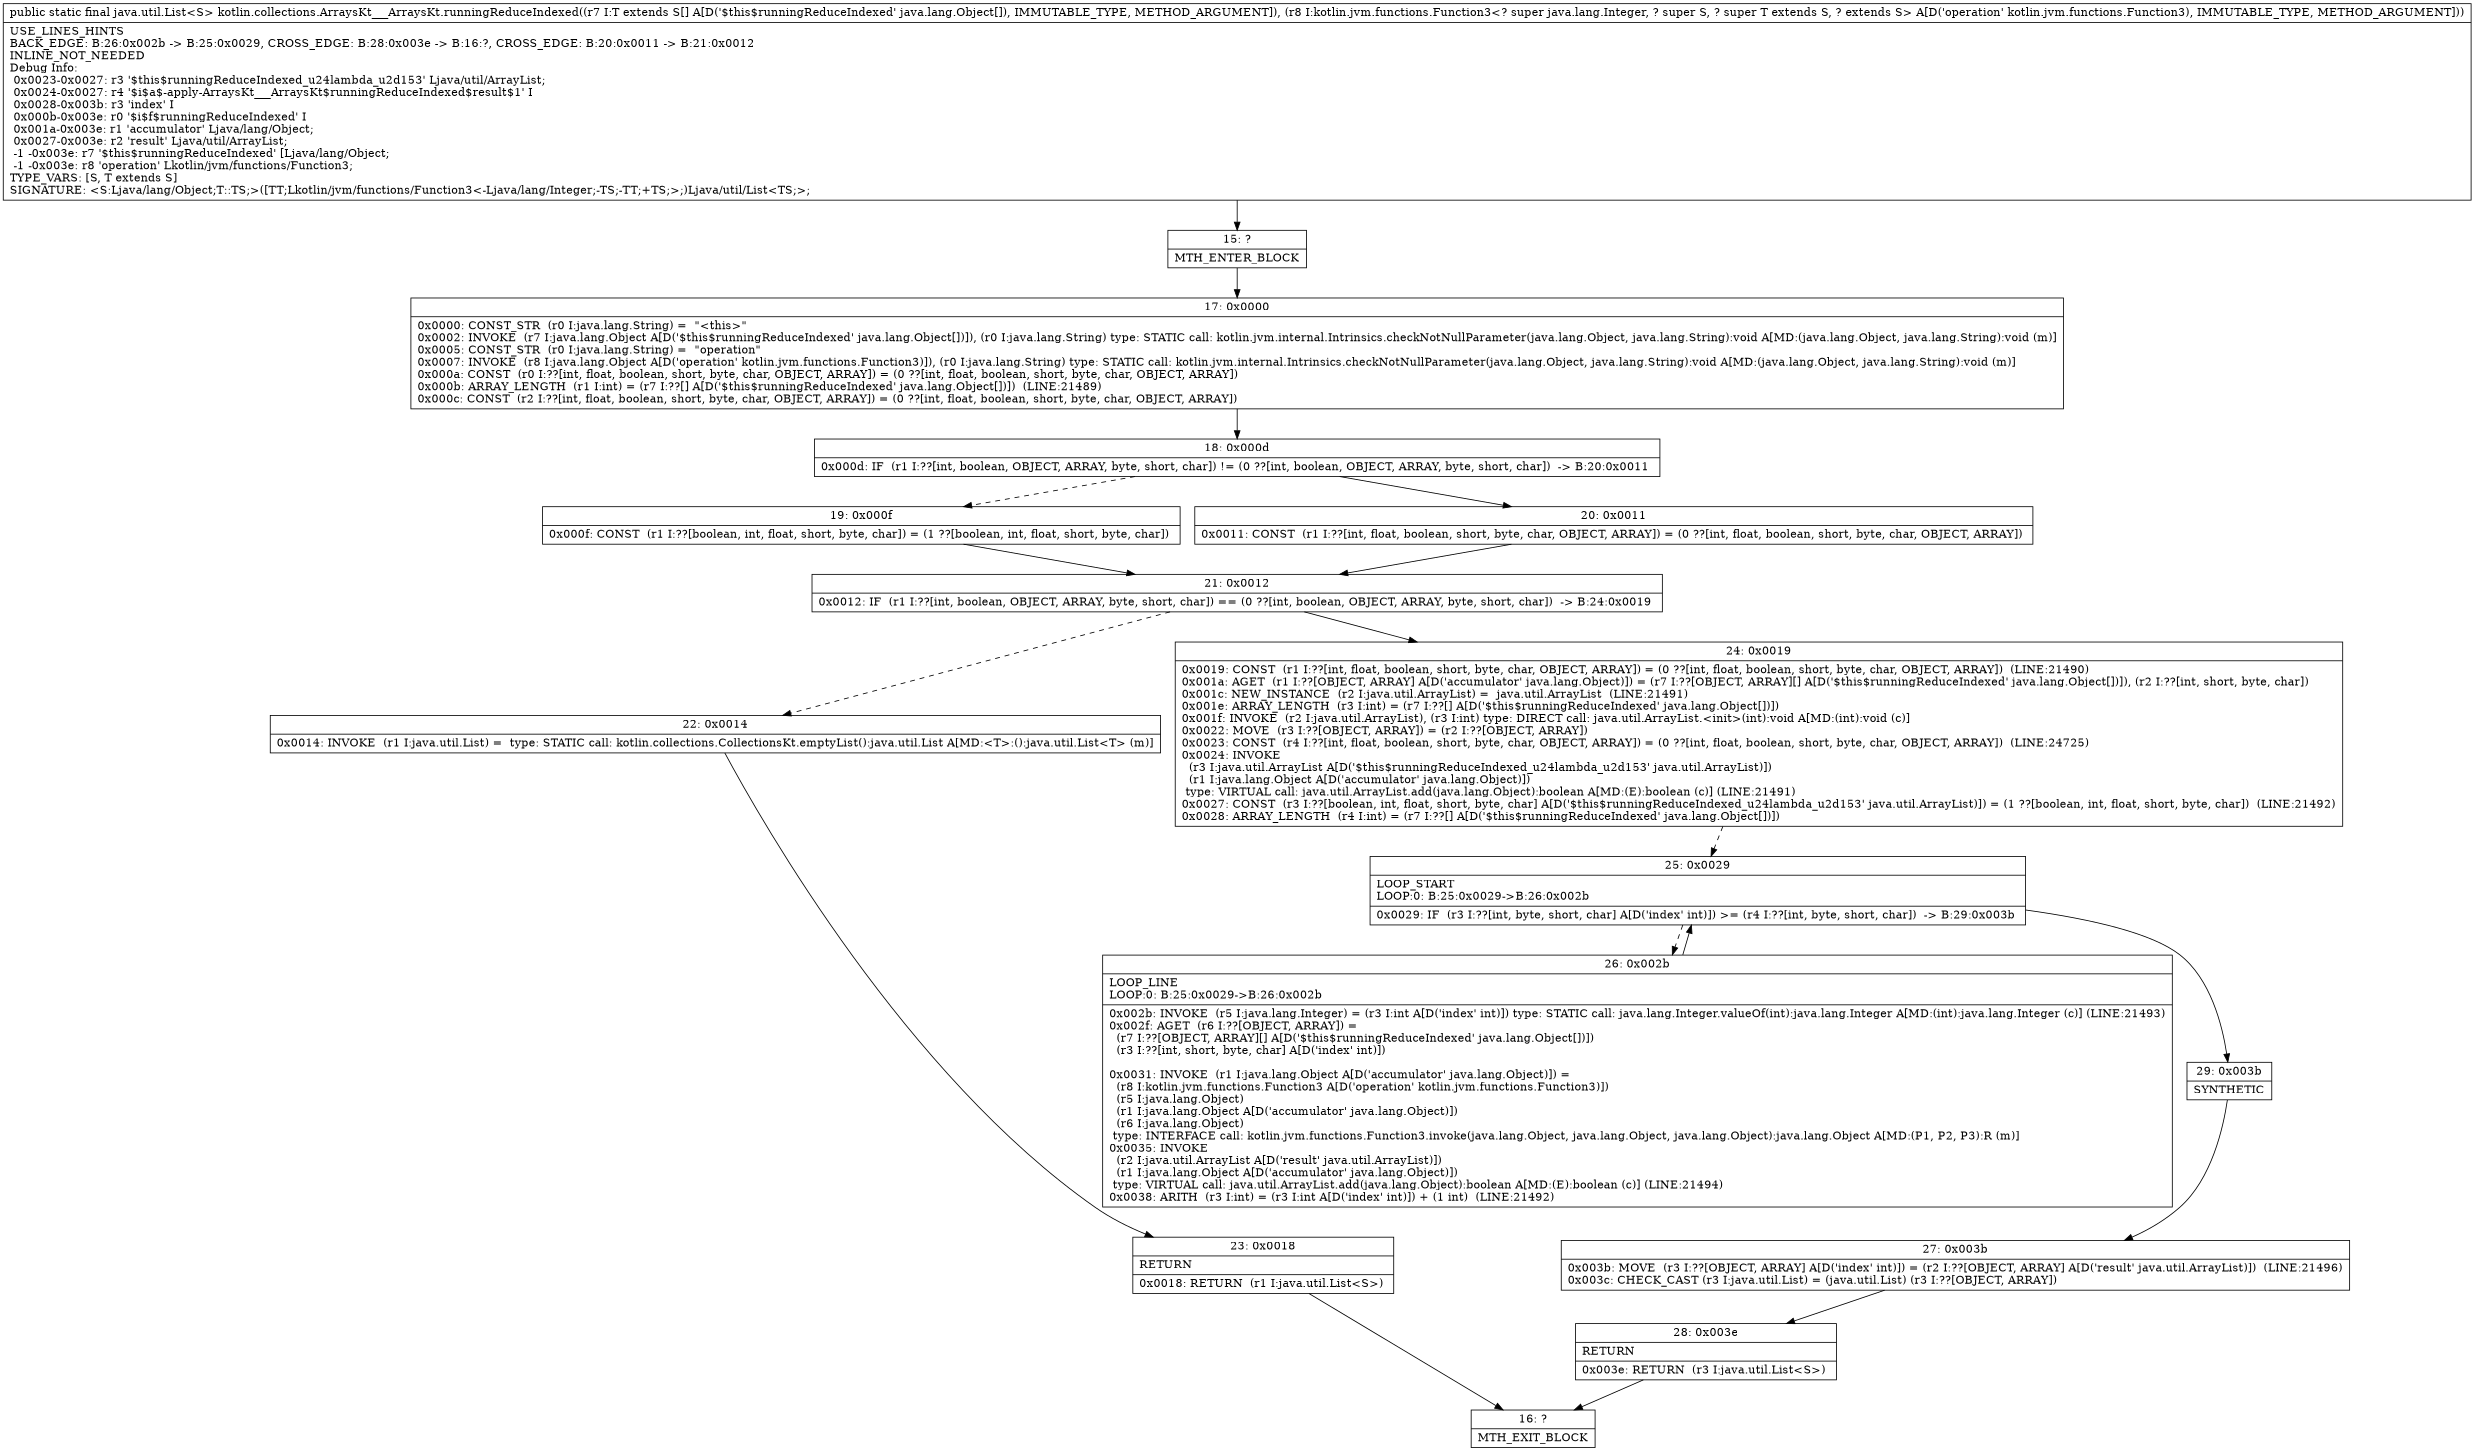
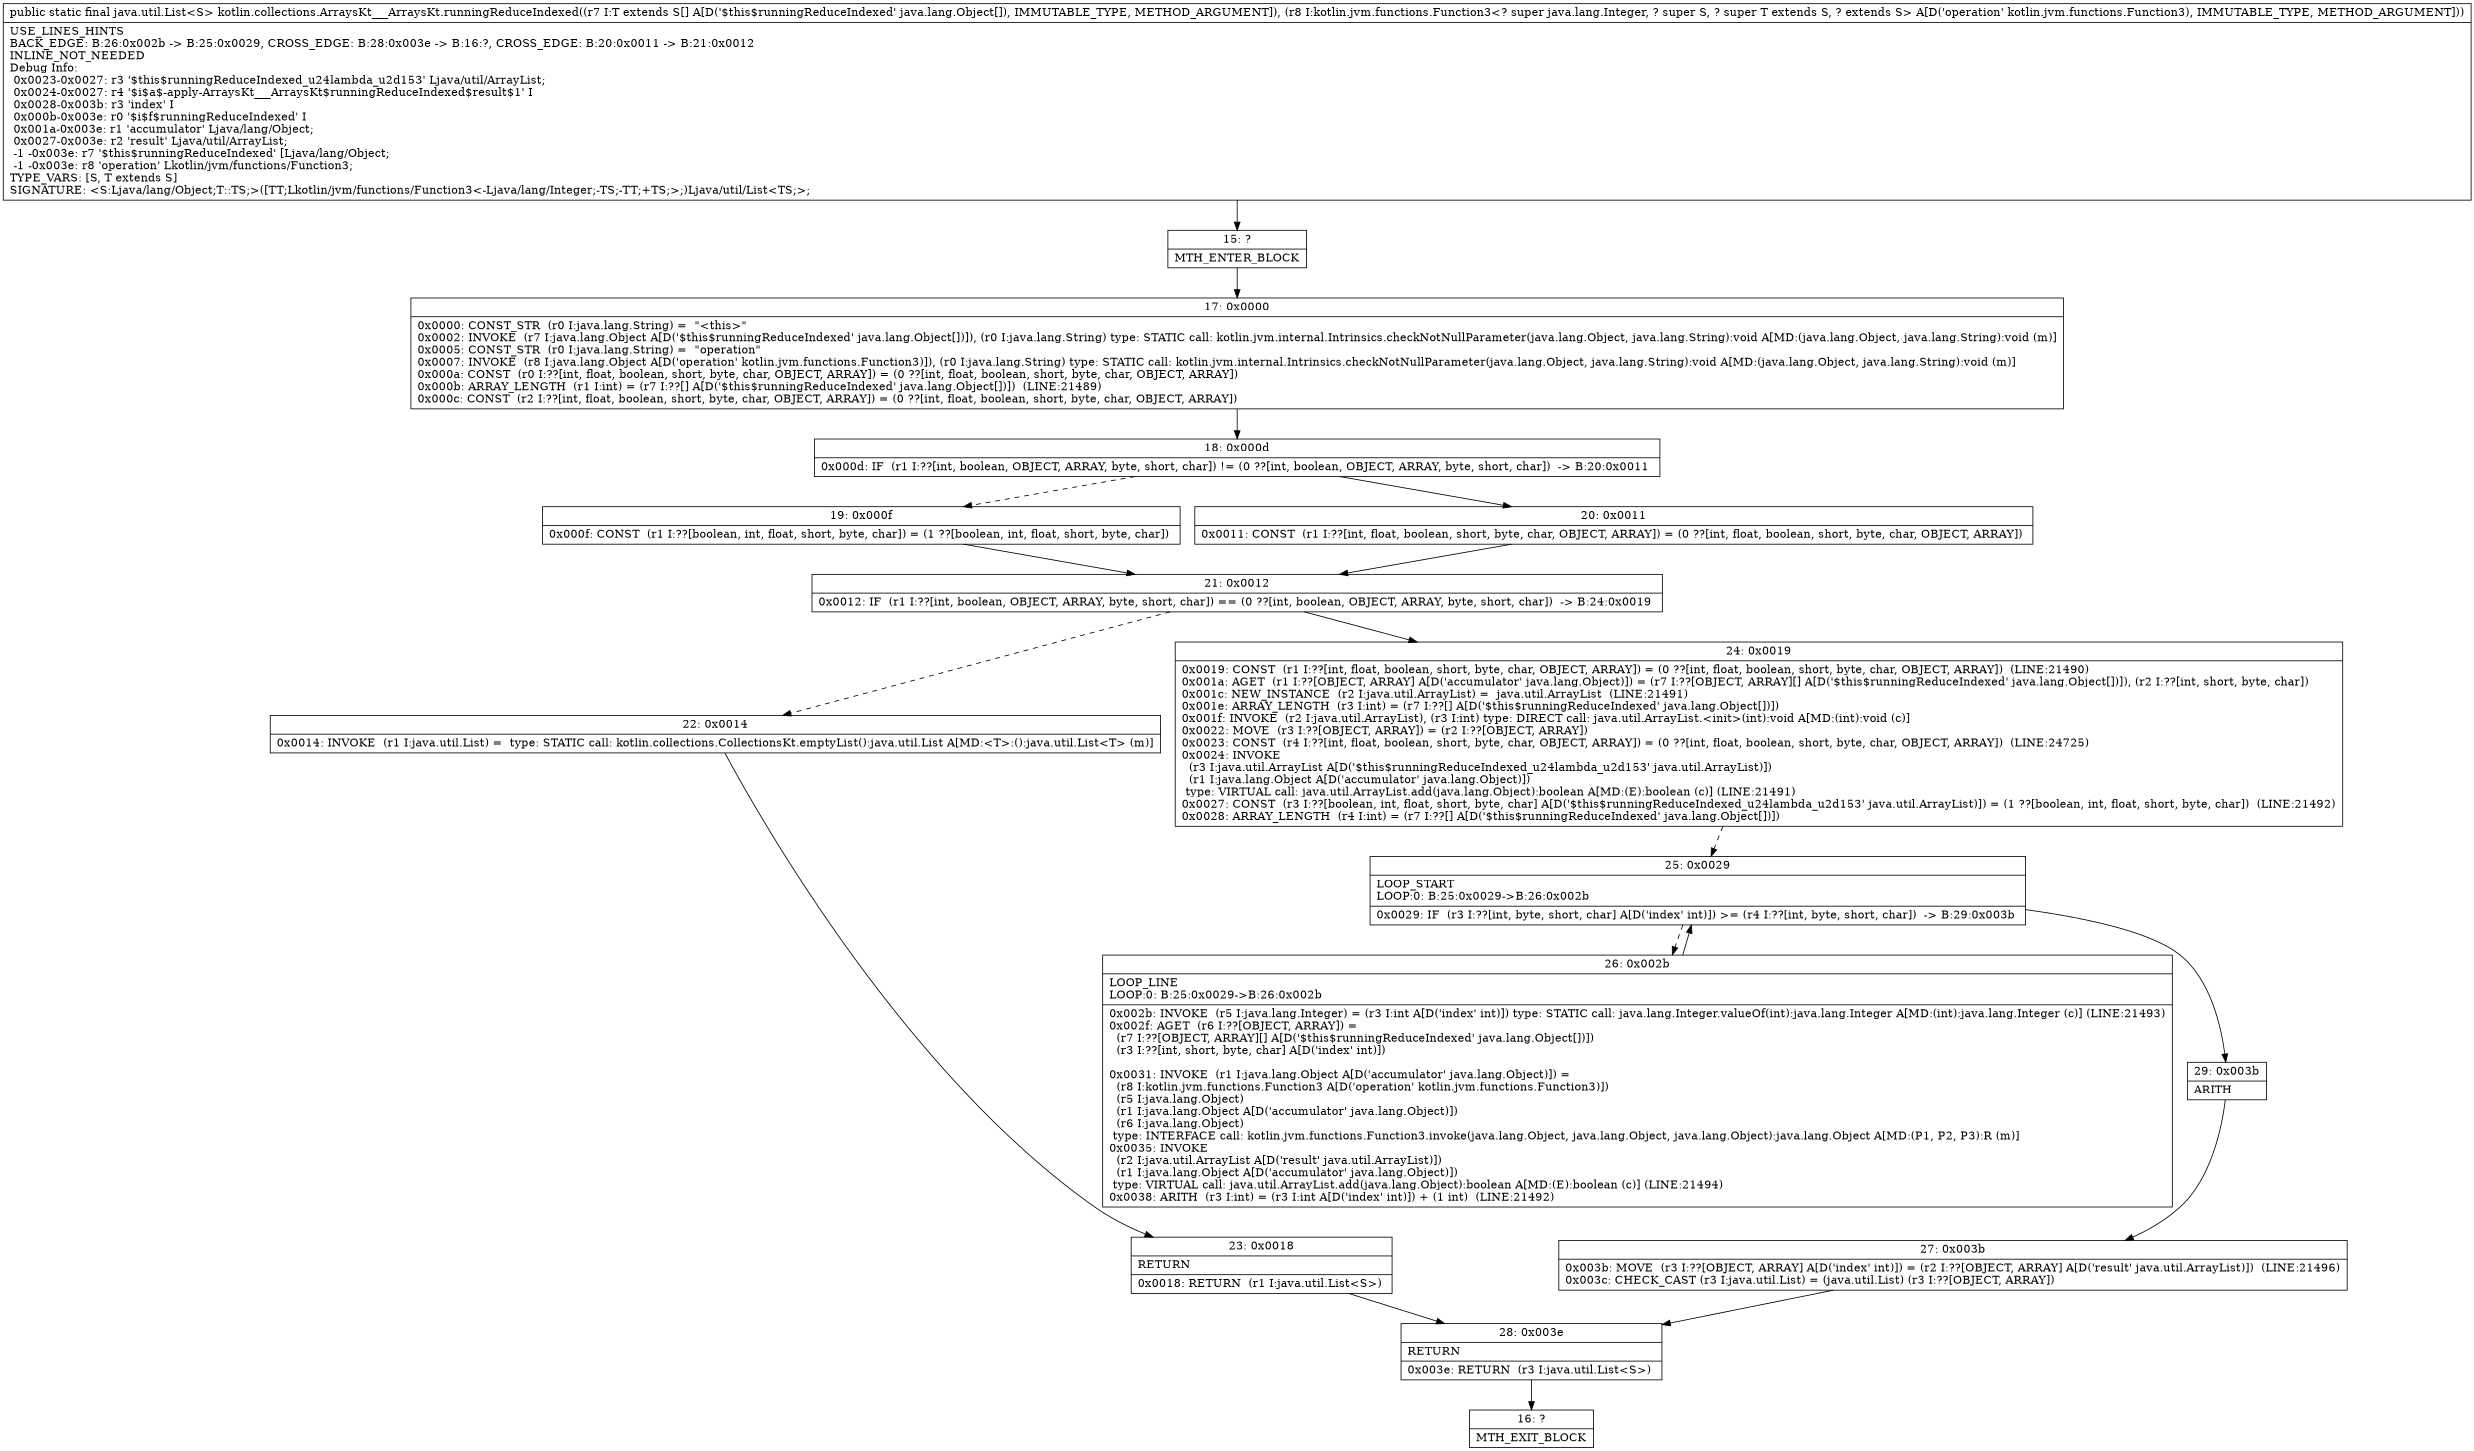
node "29: 0x003b": text "SYNTHETIC" -> "ARITH"
edge "23: 0x0018" -> "16: ?": now "23: 0x0018" -> "28: 0x003e"
